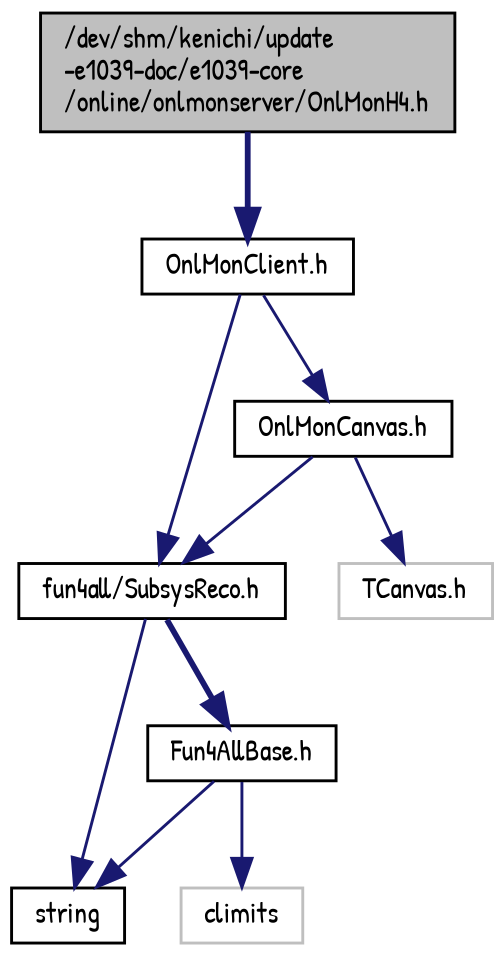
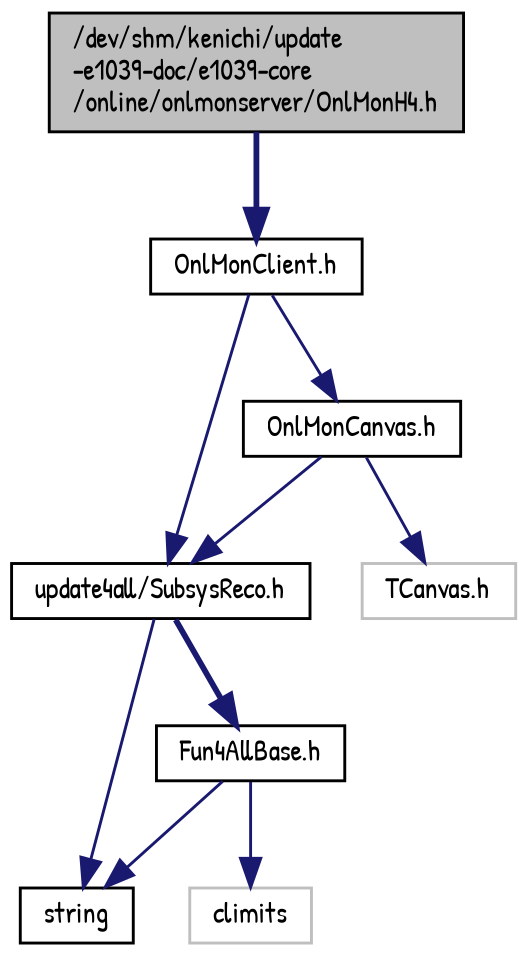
node "fun4all/SubsysReco.h": label "fun4all/SubsysReco.h" -> "update4all/SubsysReco.h"
